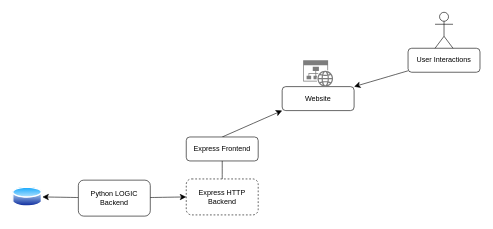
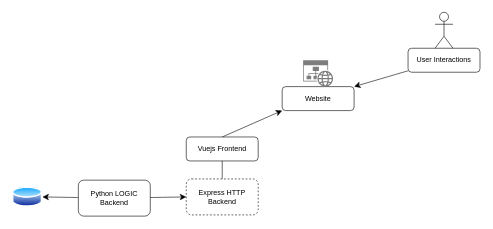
node "Express Frontend": label "Express Frontend" -> "Vuejs Frontend"
